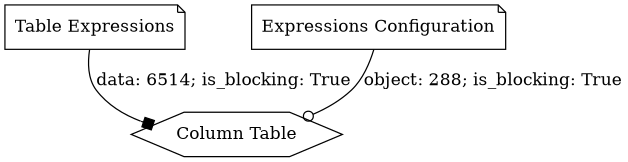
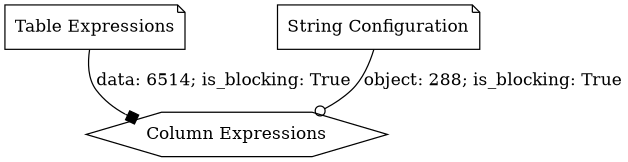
node "Expressions Configuration": label "Expressions Configuration" -> "String Configuration"
node "Column Table": label "Column Table" -> "Column Expressions"
